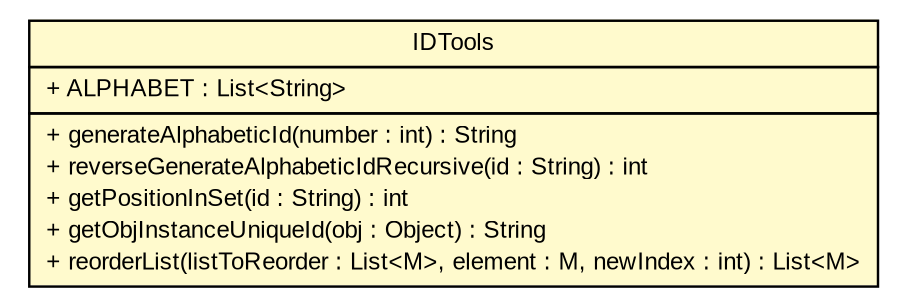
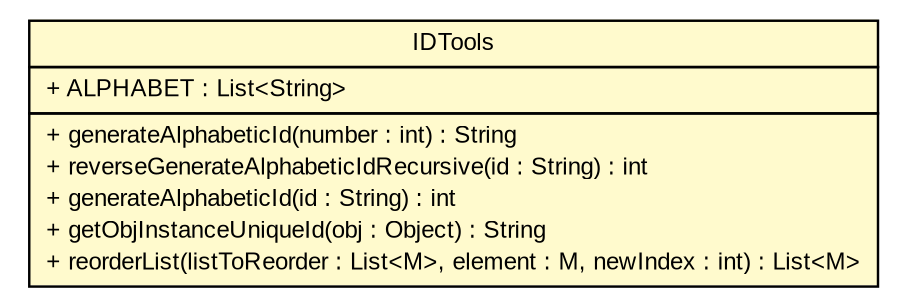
node "IDTools": text "+ getPositionInSet(id : String) : int" -> "+ generateAlphabeticId(id : String) : int"
